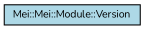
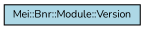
node "Mei::Mei::Module::Version": label "Mei::Mei::Module::Version" -> "Mei::Bnr::Module::Version"
